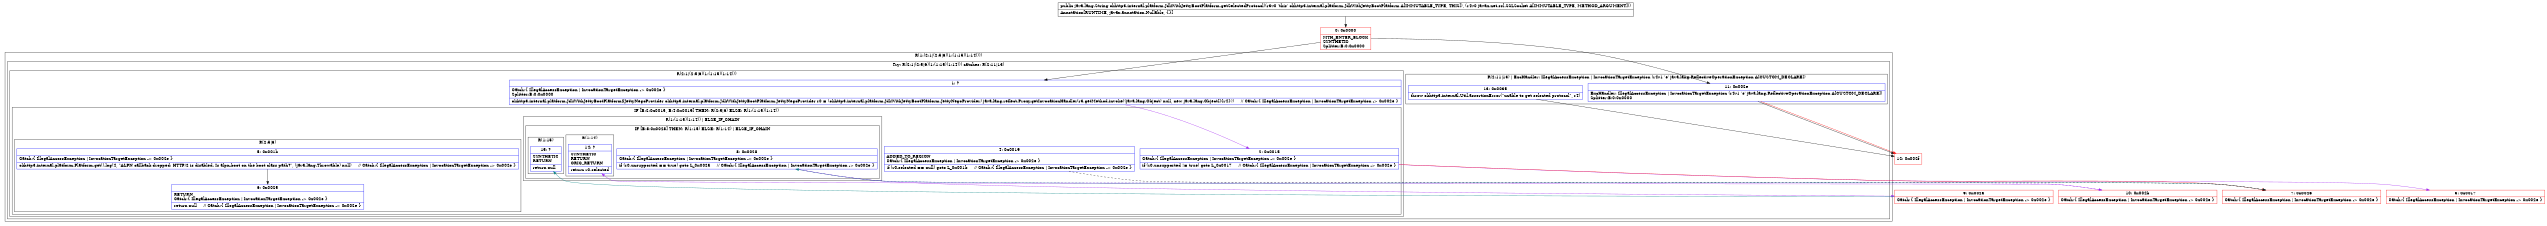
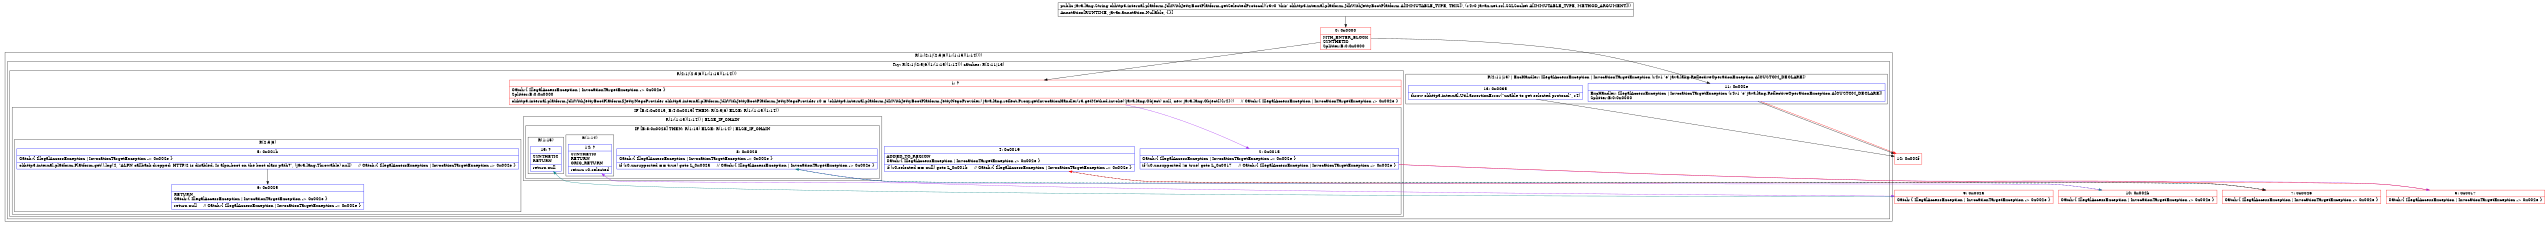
node "1: ?": color blue -> red
edge "8: 0x0028" -> "10: 0x002b": color purple -> teal
edge "3: 0x0017" -> "4: 0x0019": added
